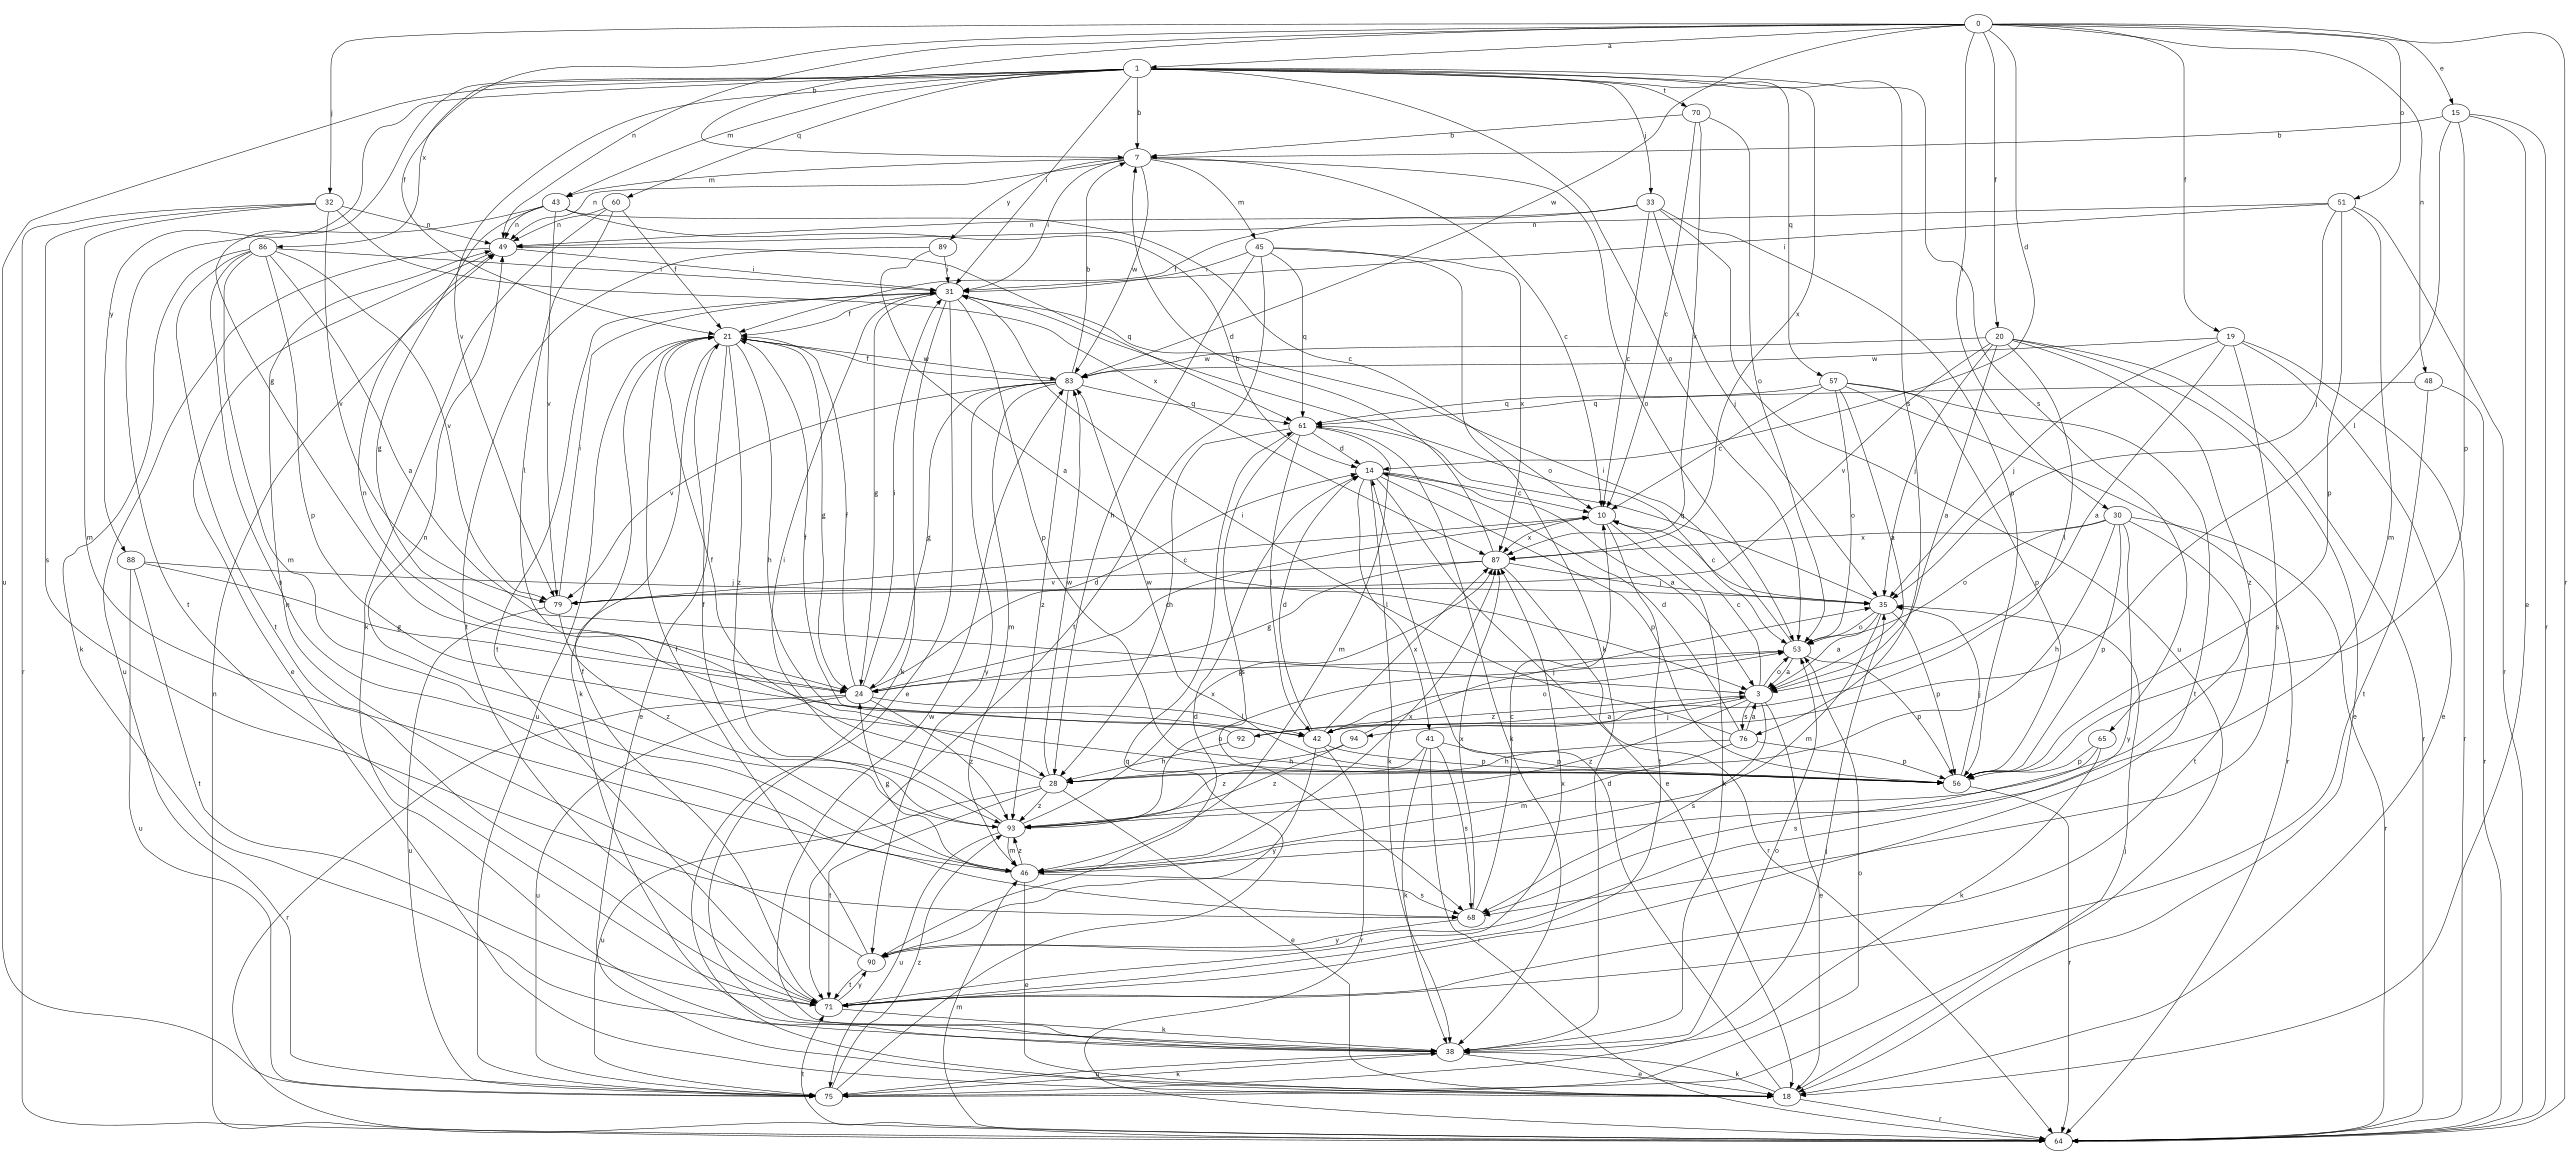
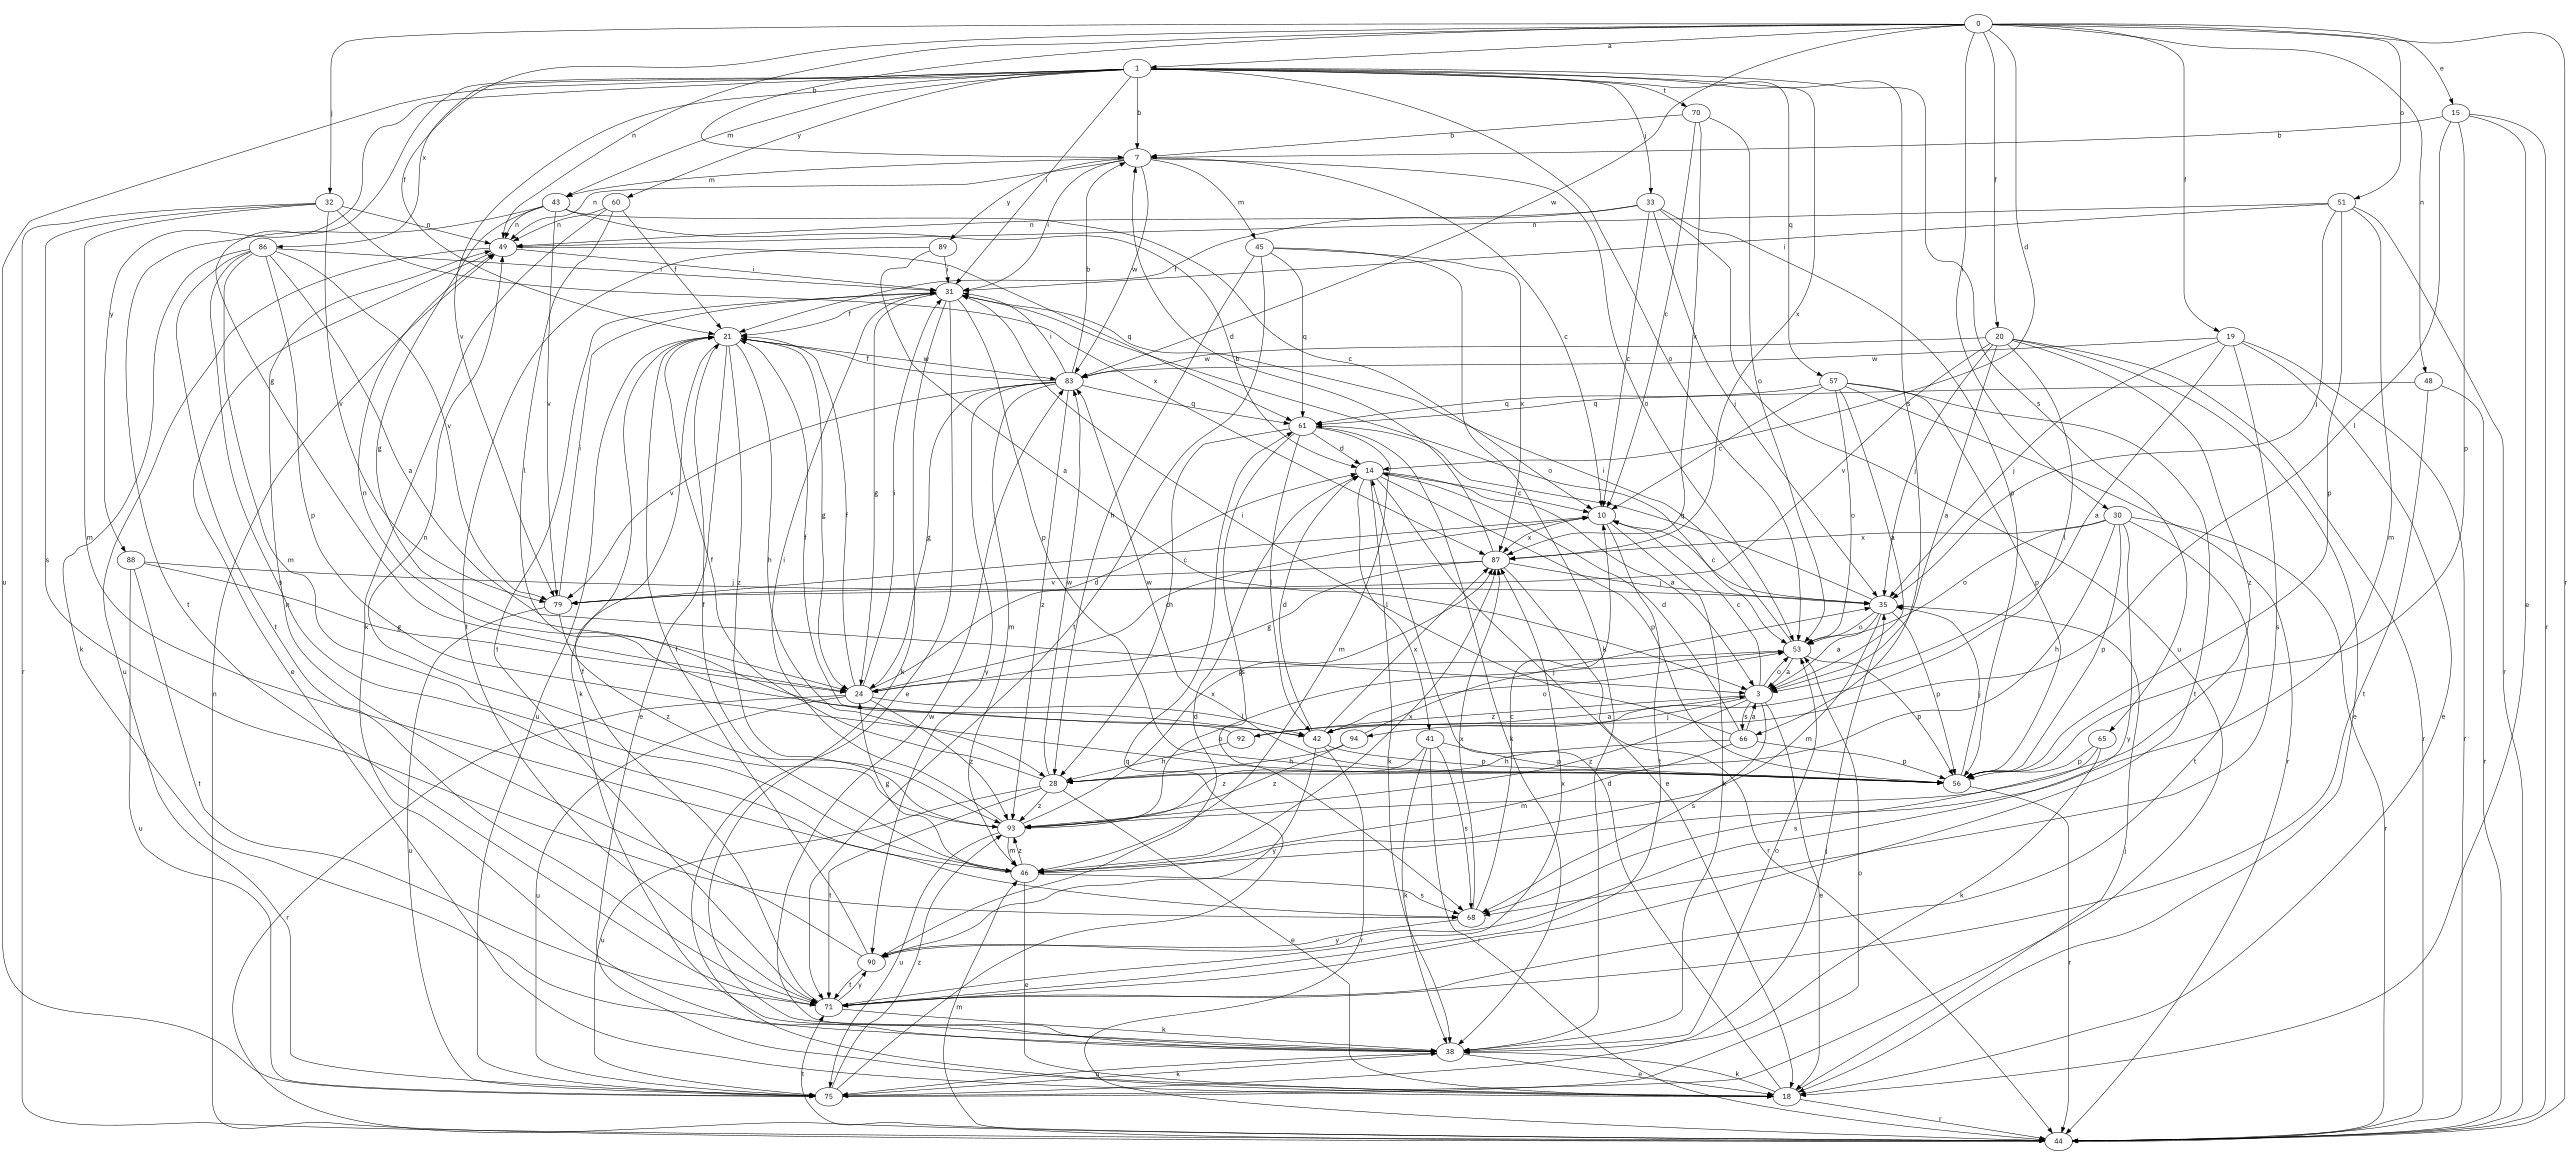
edge "1" -> "60": label "q" -> "y"
edge "45" -> "31": now "83" -> "31"
node "76": label "76" -> "66"
node "64": label "64" -> "44"
